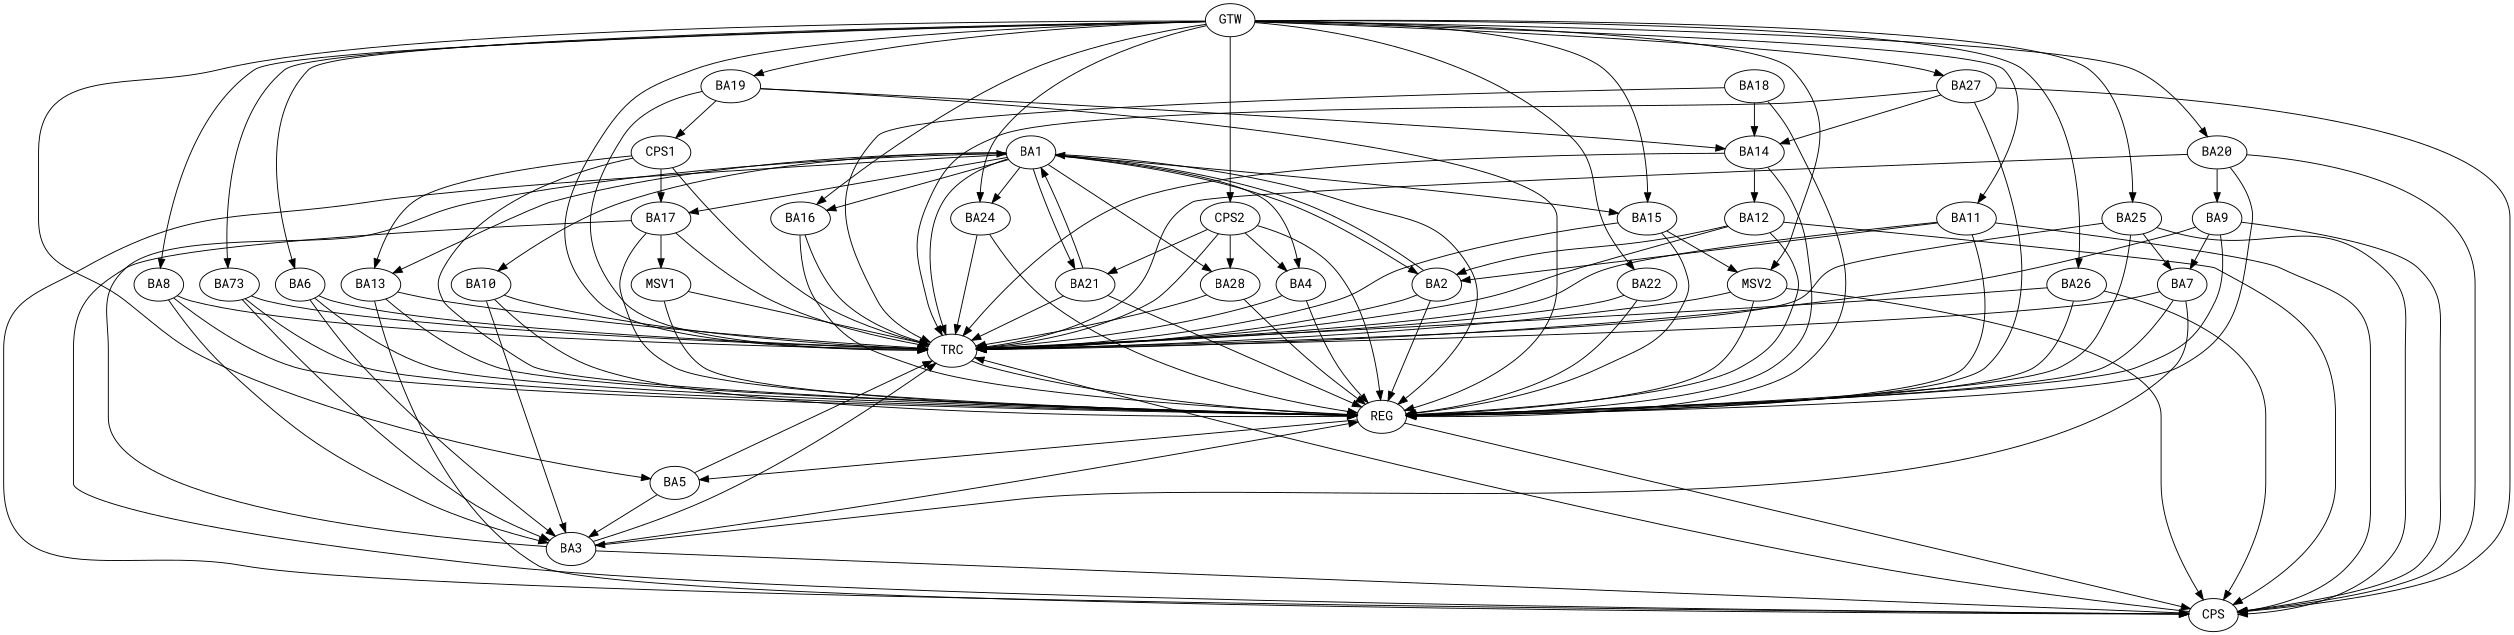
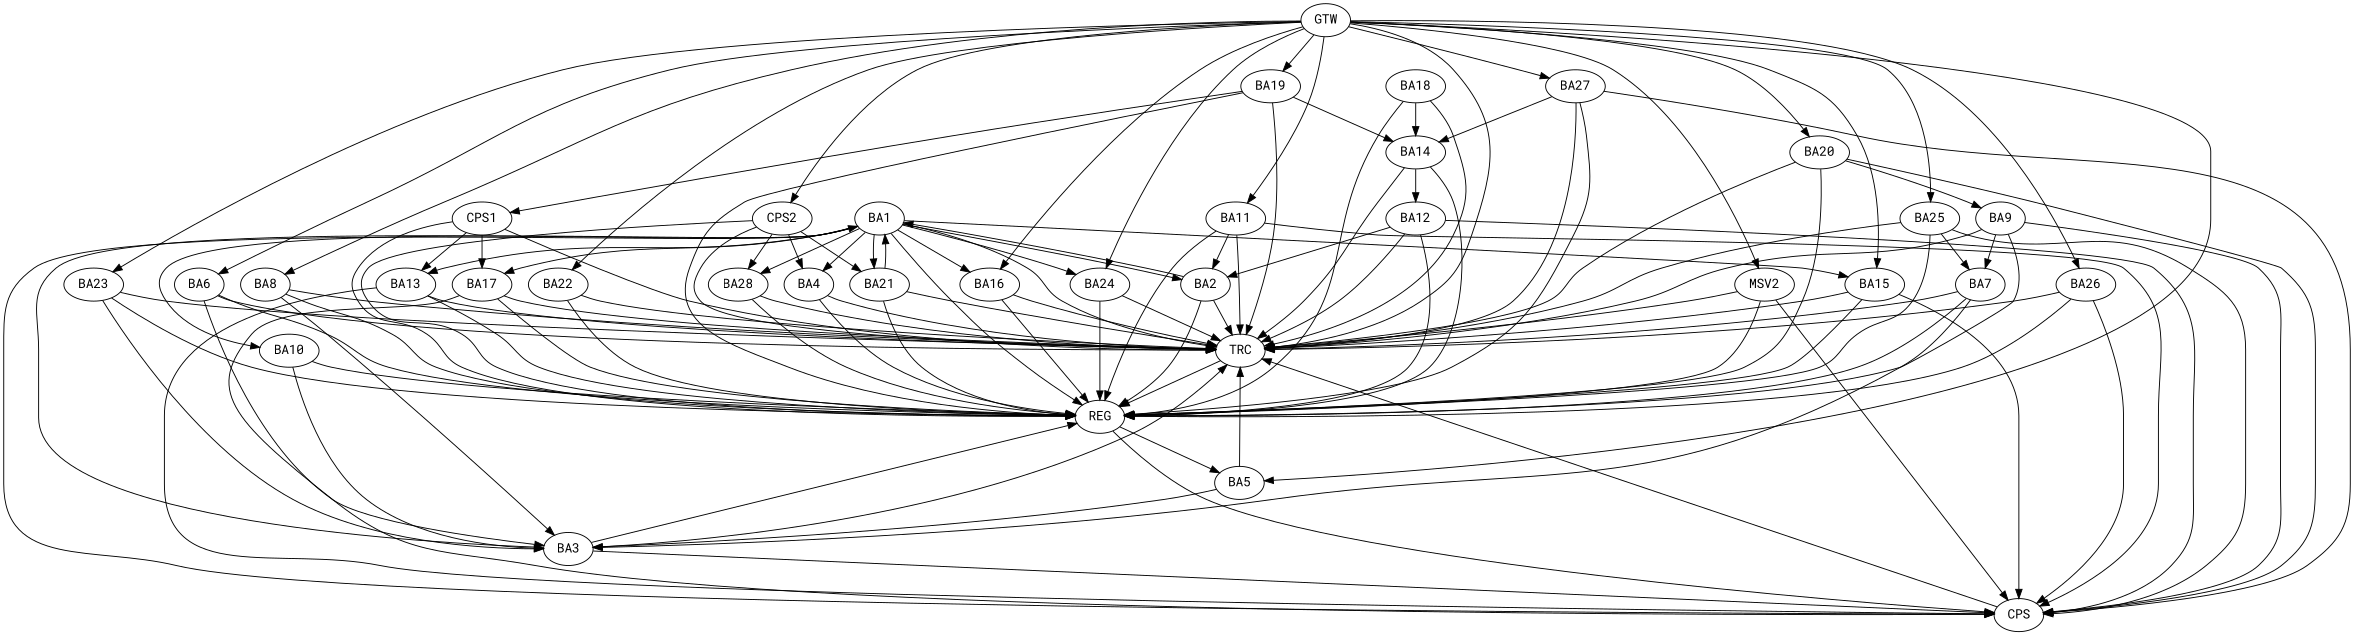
edge "BA15" -> "MSV2": now "BA15" -> "CPS"
node "BA73": label "BA73" -> "BA23"
node "MSV1": removed
edge "BA10" -> "TRC": removed
